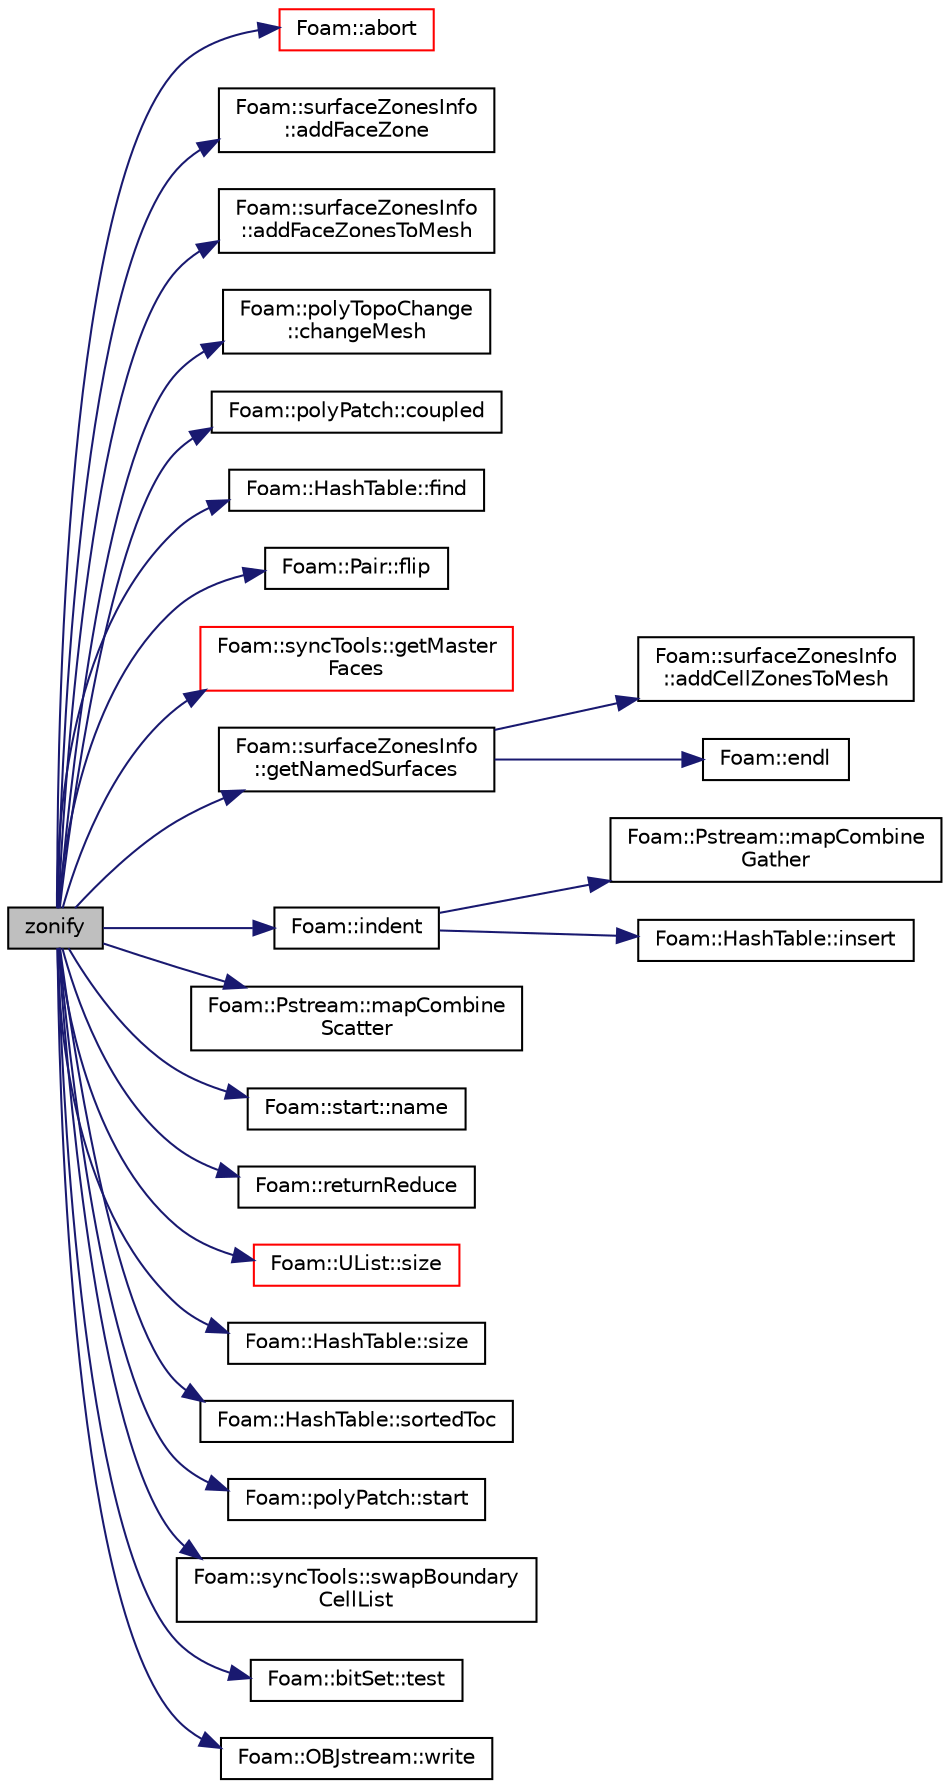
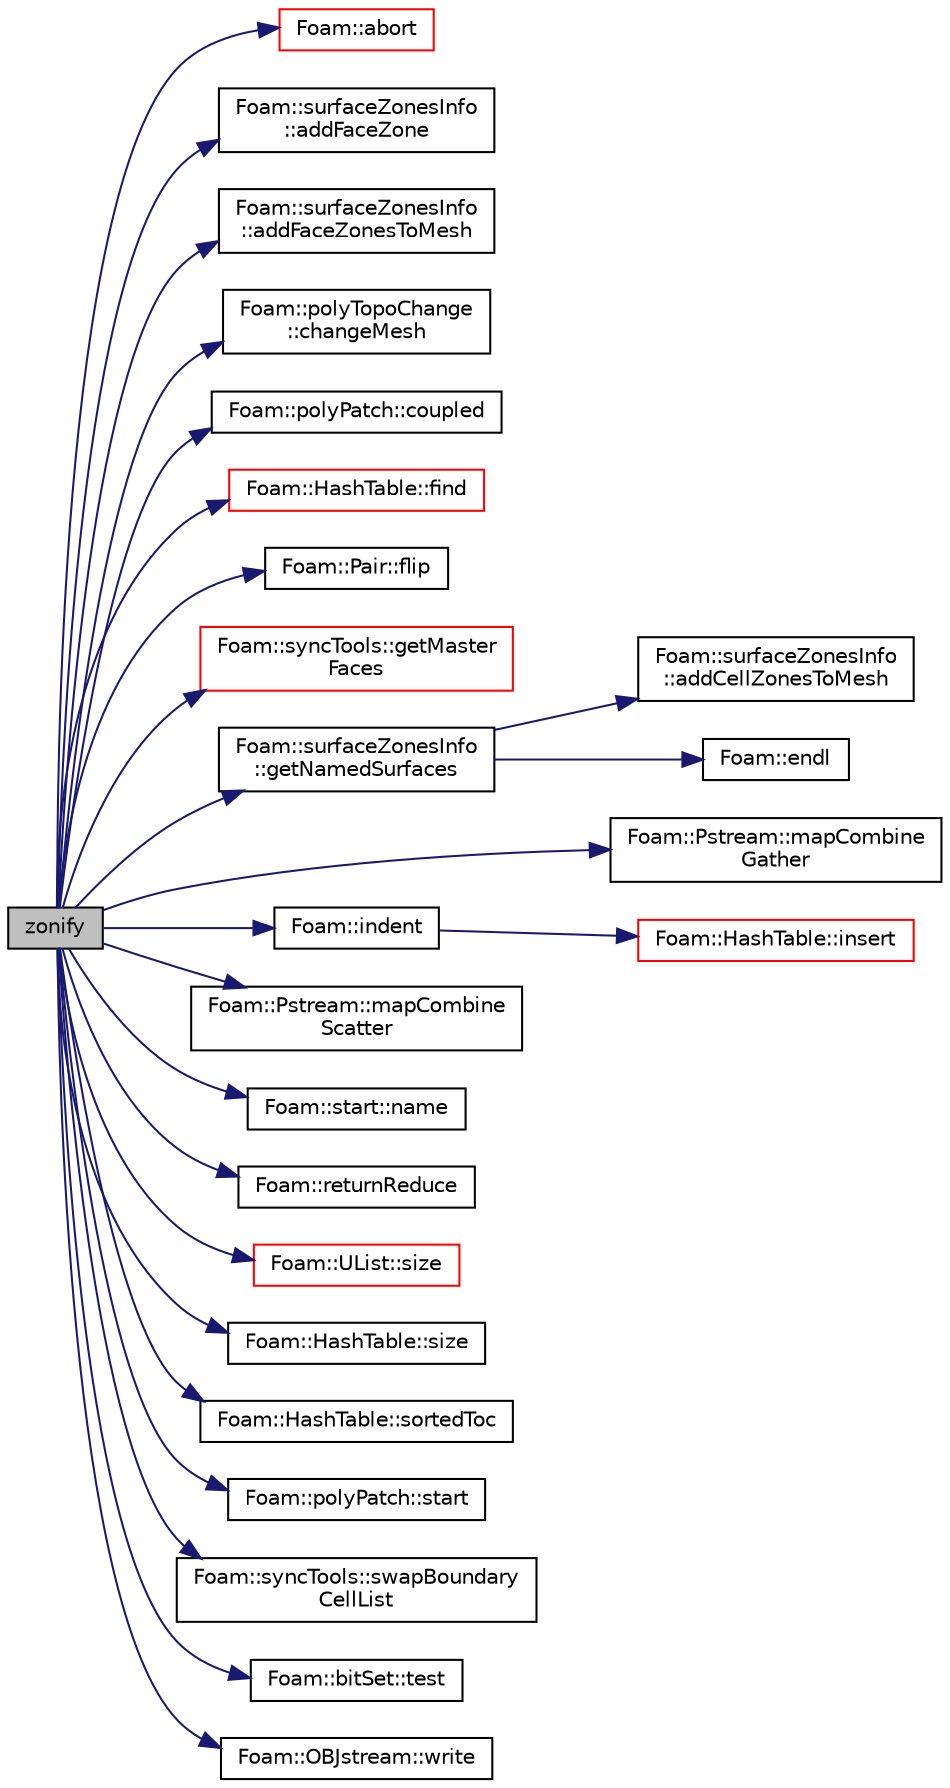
node "Foam::HashTable::find": color black -> red
edge "Foam::indent" -> "Foam::Pstream::mapCombine Gather": now "zonify" -> "Foam::Pstream::mapCombine Gather"
node "Foam::HashTable::insert": color black -> red
